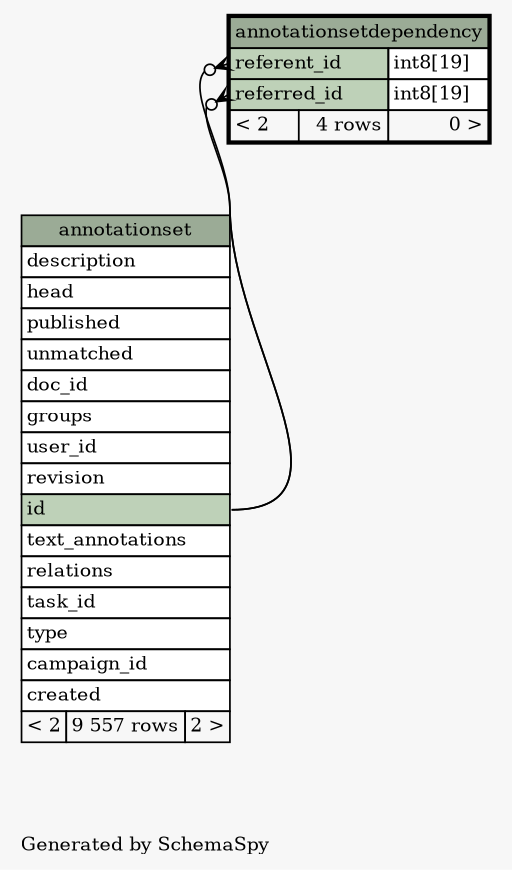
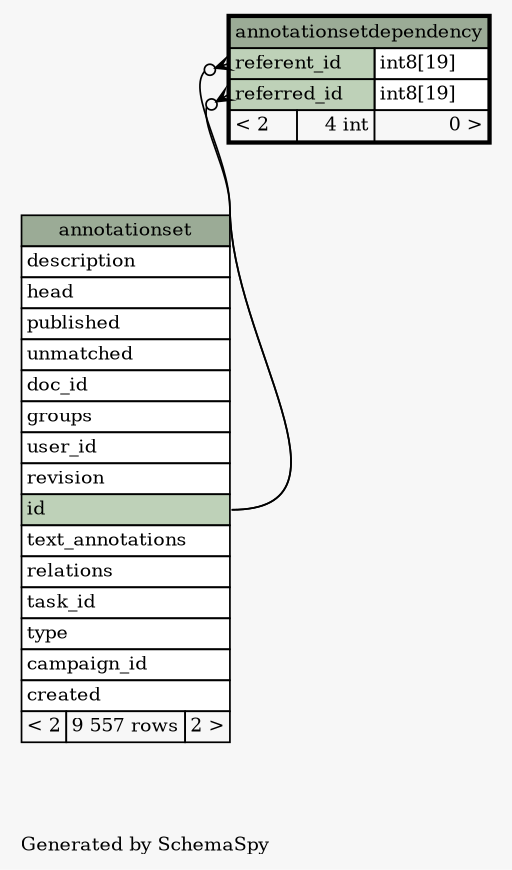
node "annotationsetdependency": text "4 rows" -> "4 int"
